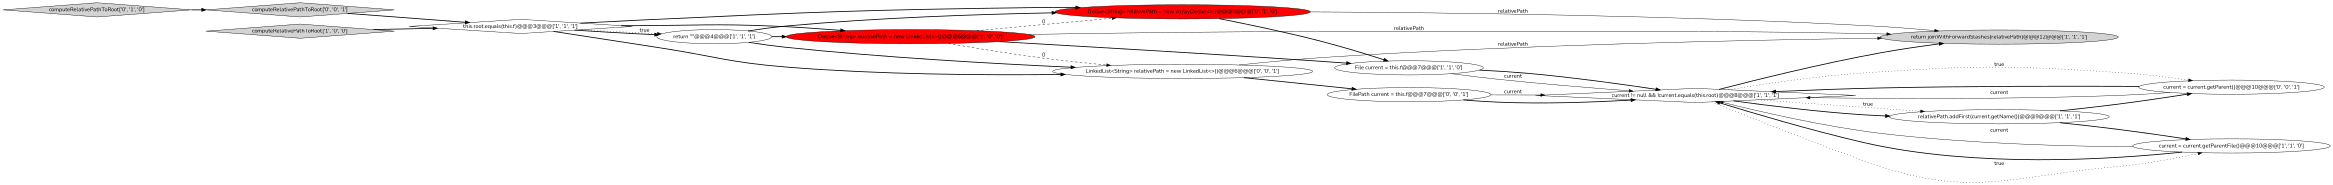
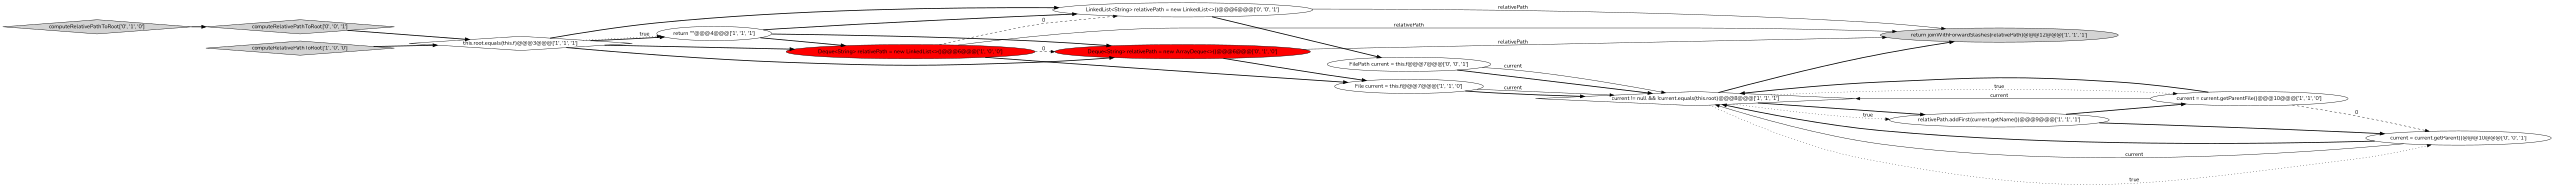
edge "current = current.getParentFile()@@@10@@@['1', '1', '0']" -> "current = current.getParent()@@@10@@@['0', '0', '1']": added, label "0"
